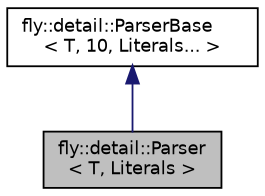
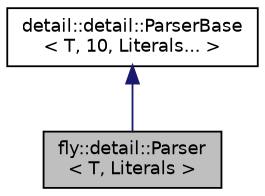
node "fly::detail::ParserBase < T, 10, Literals... >": label "fly::detail::ParserBase < T, 10, Literals... >" -> "detail::detail::ParserBase < T, 10, Literals... >"
